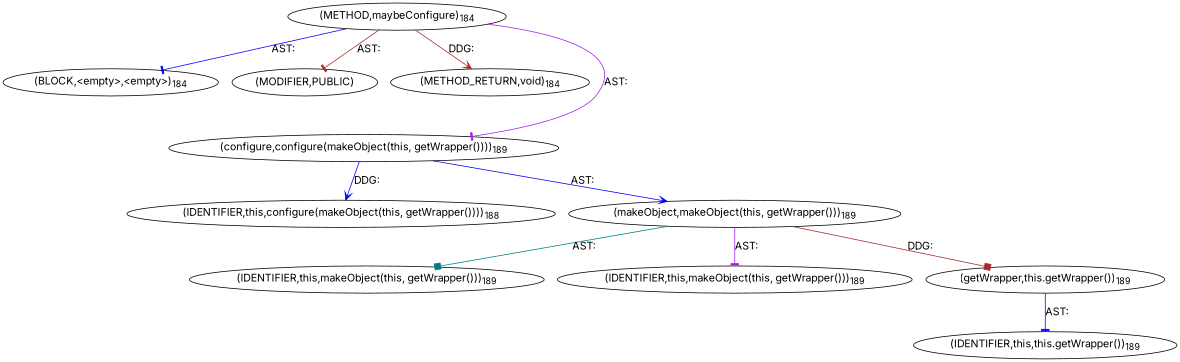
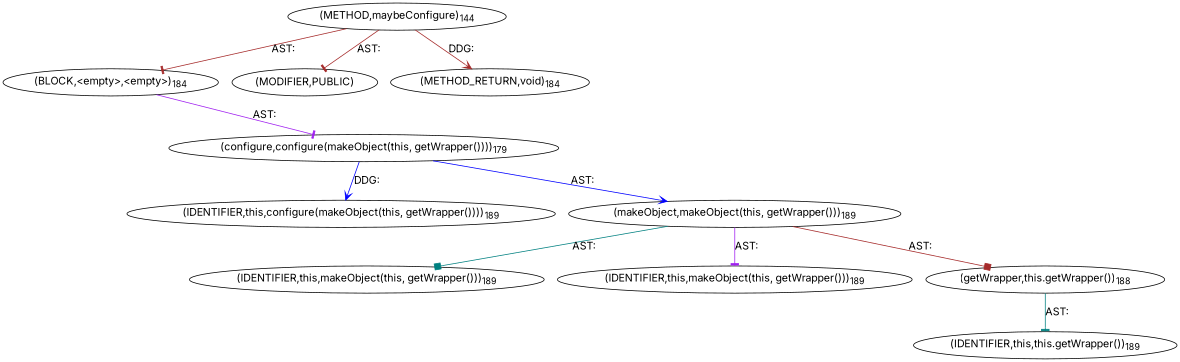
node "(METHOD,maybeConfigure)": text "184" -> "144"
edge "(METHOD,maybeConfigure)" -> "(BLOCK,<empty>,<empty>)": color blue -> brown
edge "(METHOD,maybeConfigure)" -> "(configure,configure(makeObject(this, getWrapper())))": now "(BLOCK,<empty>,<empty>)" -> "(configure,configure(makeObject(this, getWrapper())))"
node "(configure,configure(makeObject(this, getWrapper())))": text "189" -> "179"
node "(IDENTIFIER,this,configure(makeObject(this, getWrapper())))": text "188" -> "189"
edge "(makeObject,makeObject(this, getWrapper()))" -> "(getWrapper,this.getWrapper())": label "DDG: " -> "AST: "
node "(getWrapper,this.getWrapper())": text "189" -> "188"
edge "(getWrapper,this.getWrapper())" -> "(IDENTIFIER,this,this.getWrapper())": color blue -> teal
